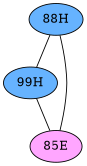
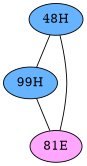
node "88H": label "88H" -> "48H"
node "85E": label "85E" -> "81E"
